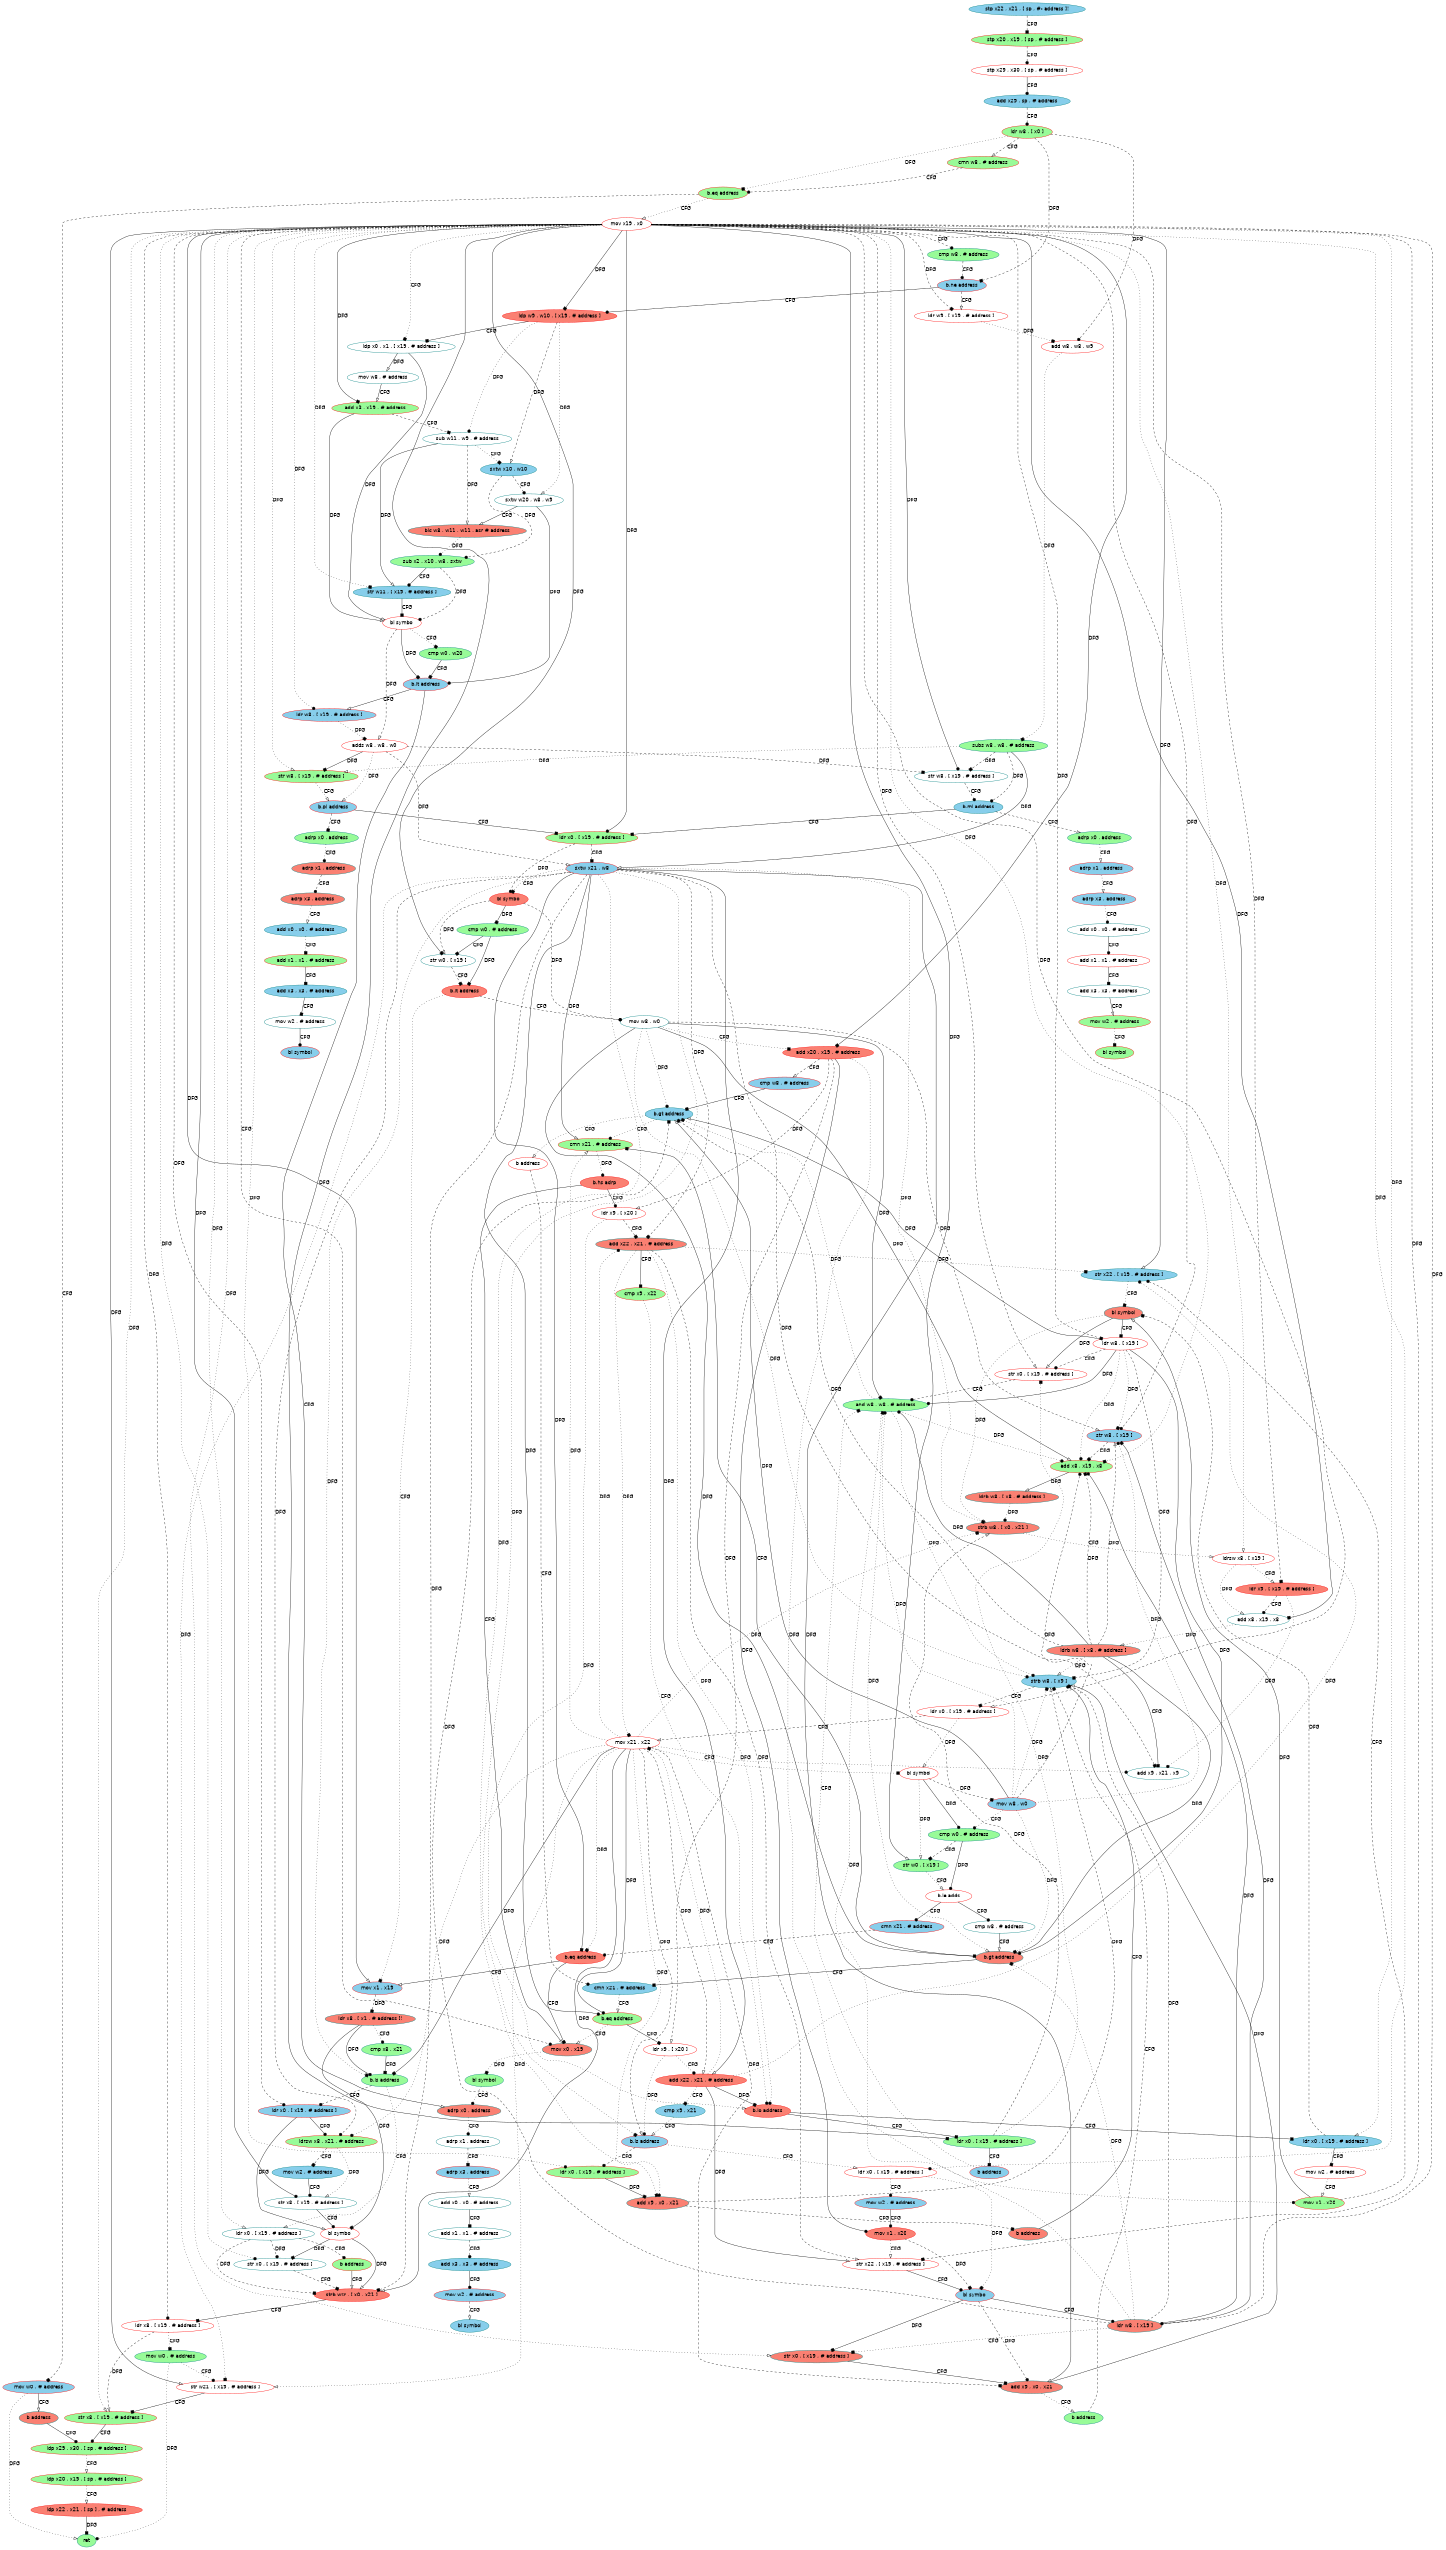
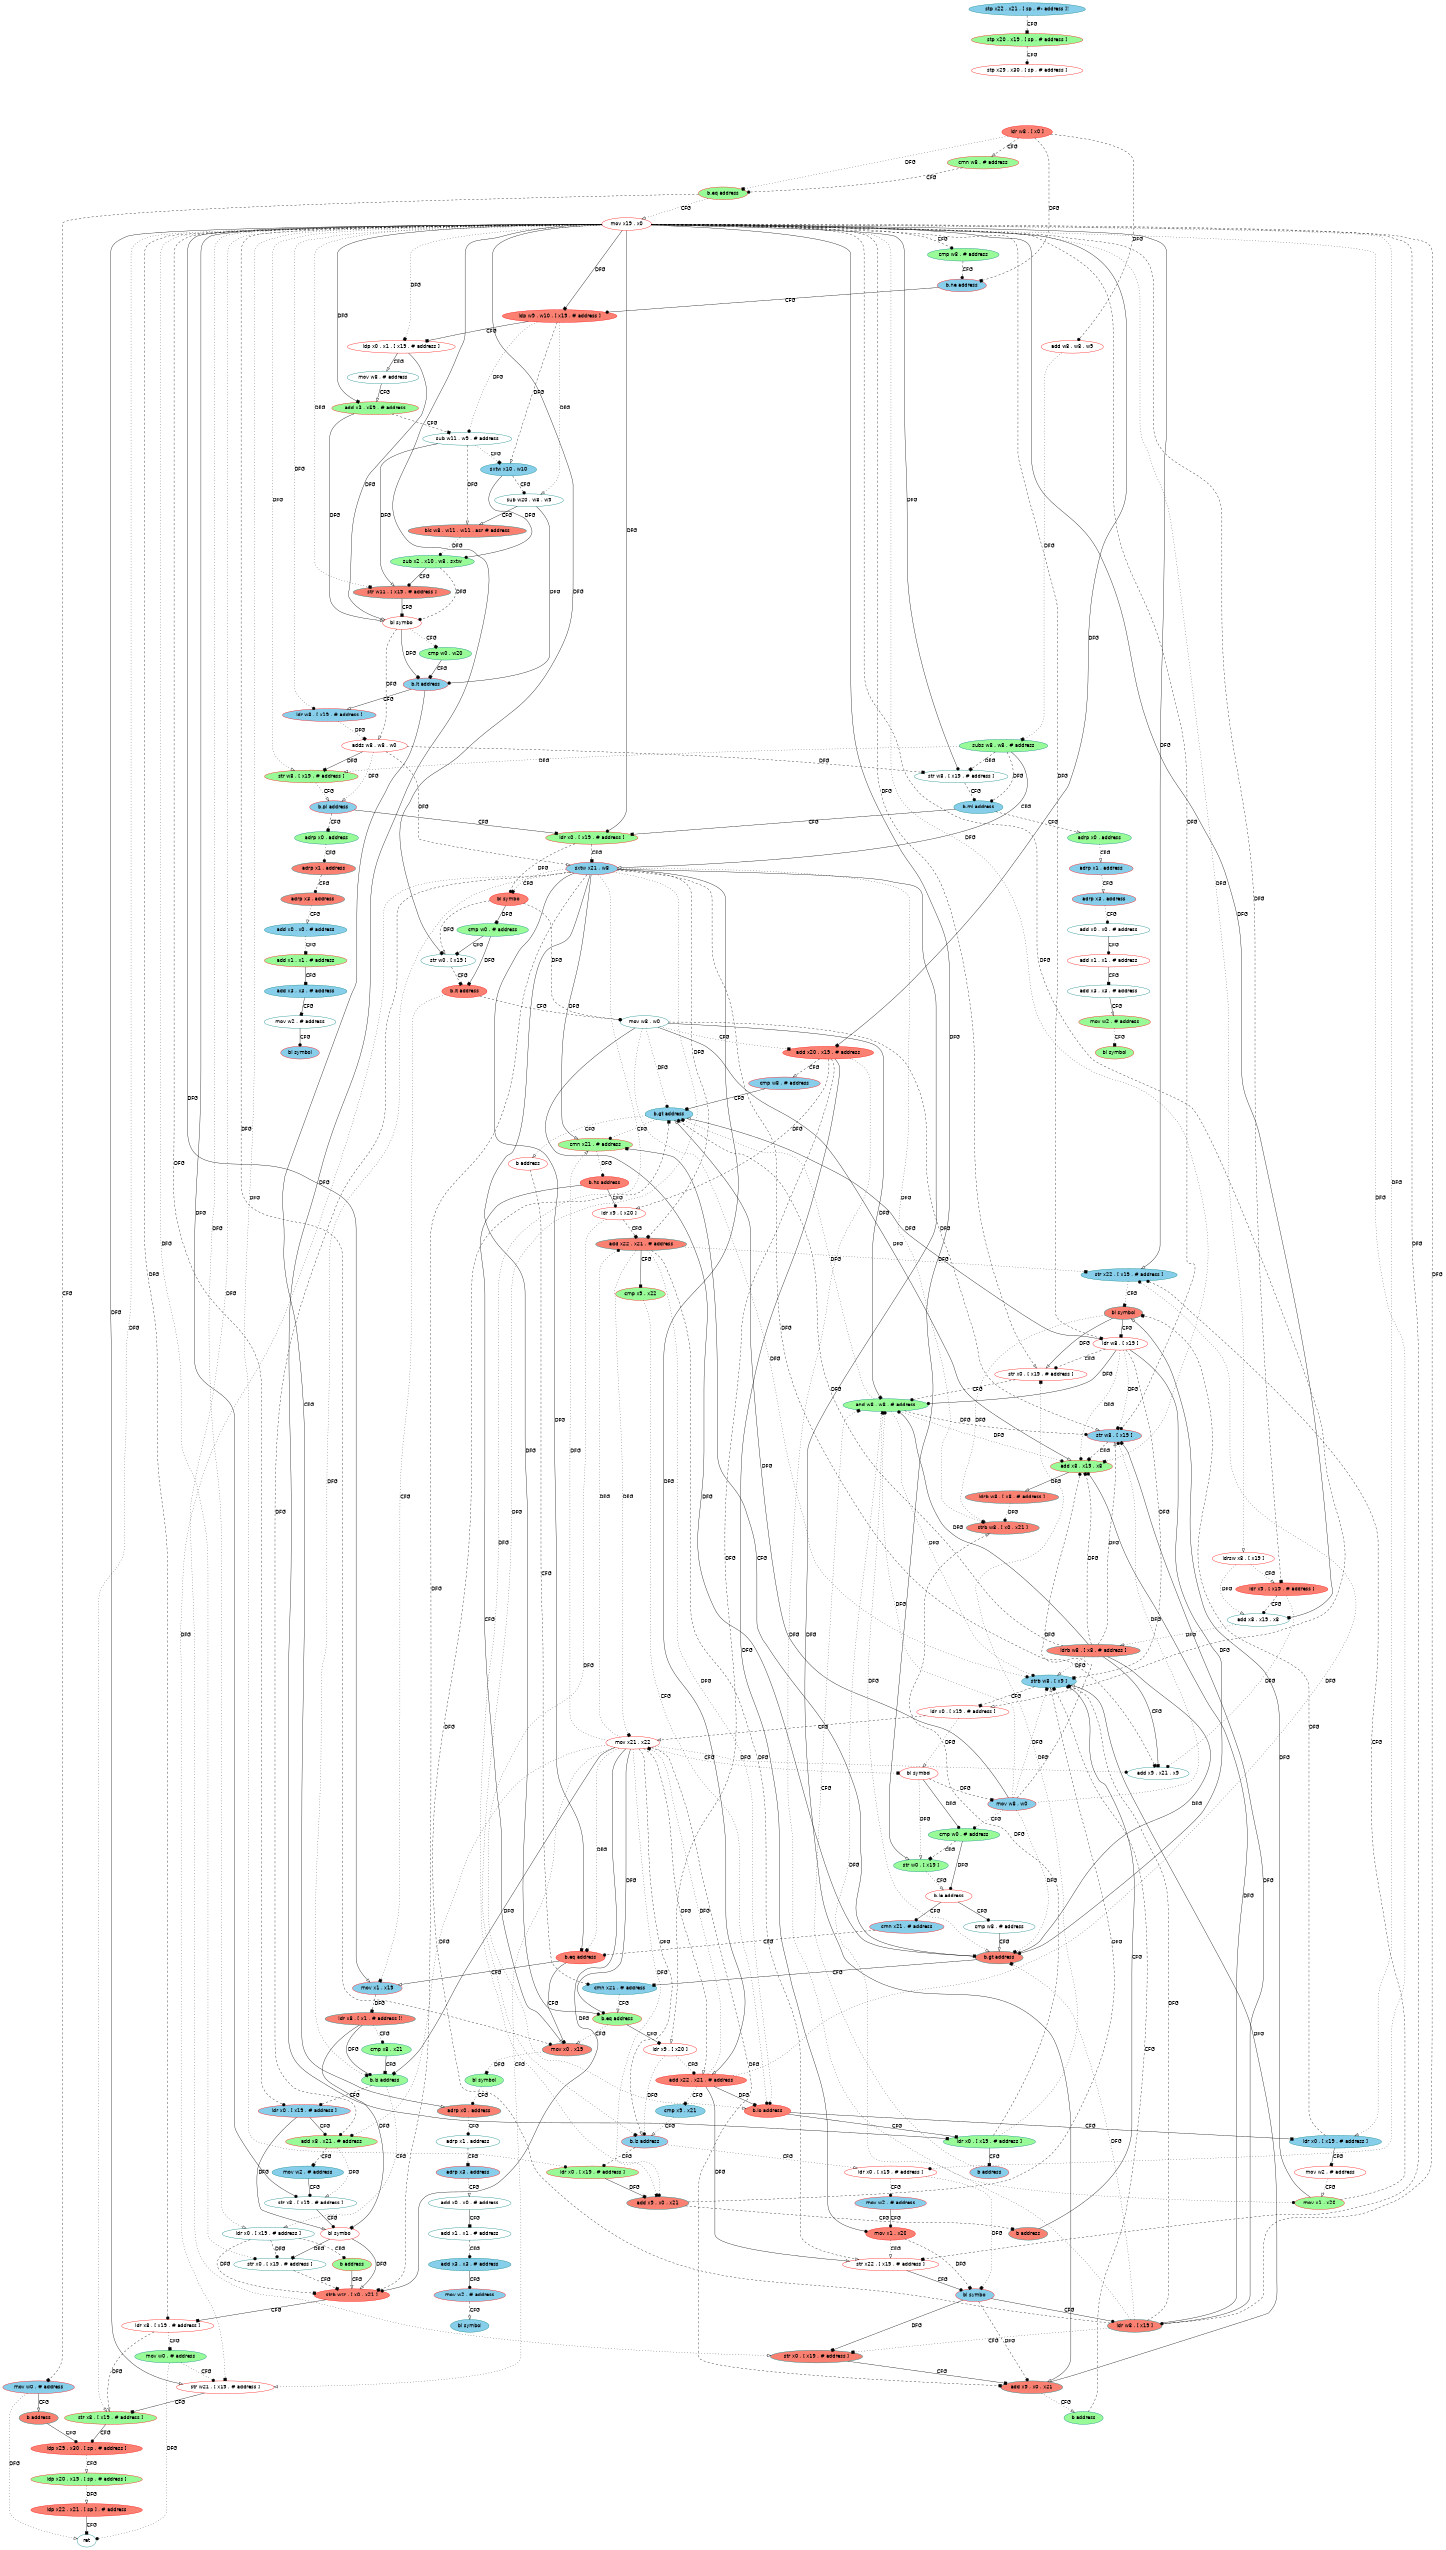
node "add x29 , sp , # address": removed
node "ldr w8 , [ x0 ]": fillcolor palegreen -> salmon
edge "mov x19 , x0" -> "ldp x0 , x1 , [ x19 , # address ]": label "CFG" -> "DFG"
node "ldr w9 , [ x19 , # address ]": removed
node "ldp x0 , x1 , [ x19 , # address ]": color teal -> red
edge "ldp x0 , x1 , [ x19 , # address ]" -> "mov w8 , # address": label "DFG" -> "CFG"
node "add x3 , x19 , # address": label "add x3 , x19 , # address" -> "add x3 , x59 , # address"
node "sxtw w20 , w8 , w9": label "sxtw w20 , w8 , w9" -> "sub w20 , w8 , w9"
edge "sxtw x10 , w10" -> "sub x2 , x10 , w8 , sxtw": style dashed -> solid
node "str w11 , [ x19 , # address ]": fillcolor skyblue -> salmon
edge "subs w8 , w8 , # address" -> "sxtw x21 , w8": label "DFG" -> "CFG"
edge "mov x19 , x0" -> "mov x0 , x19": label "CFG" -> "DFG"
node "b.hs adrp": label "b.hs adrp" -> "b.hs address"
edge "and w8 , w8 , # address" -> "str w8 , [ x19 ]": added, label "DFG"
edge "strb w8 , [ x0 , x21 ]" -> "ldrsw x8 , [ x19 ]": removed, label "CFG"
edge "mov x21 , x22" -> "strb w8 , [ x0 , x21 ]": removed, label "DFG"
node "b.le adds": label "b.le adds" -> "b.le address"
edge "mov x21 , x22" -> "strb wzr , [ x0 , x21 ]": arrowhead onormal -> dot
edge "mov x21 , x22" -> "str w21 , [ x19 , # address ]": label "DFG" -> "CFG"
node "ldrsw x8 , x21 , # address": label "ldrsw x8 , x21 , # address" -> "add x8 , x21 , # address"
node "ldp x29 , x30 , [ sp , # address ]": fillcolor palegreen -> salmon
edge "ldp x20 , x19 , [ sp , # address ]" -> "ldp x22 , x21 , [ sp ] , # address": label "CFG" -> "DFG"
edge "ldp x22 , x21 , [ sp ] , # address" -> "ret": label "DFG" -> "CFG"
node "ret": fillcolor palegreen -> white
